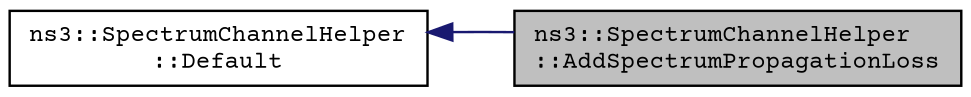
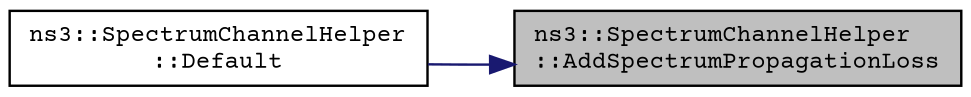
edge "ns3::SpectrumChannelHelper ::AddSpectrumPropagationLoss" -> "ns3::SpectrumChannelHelper ::Default": reversed
